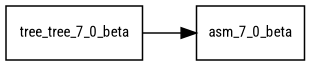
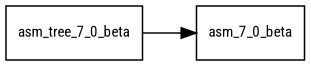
node "tree_tree_7_0_beta": label "tree_tree_7_0_beta" -> "asm_tree_7_0_beta"
